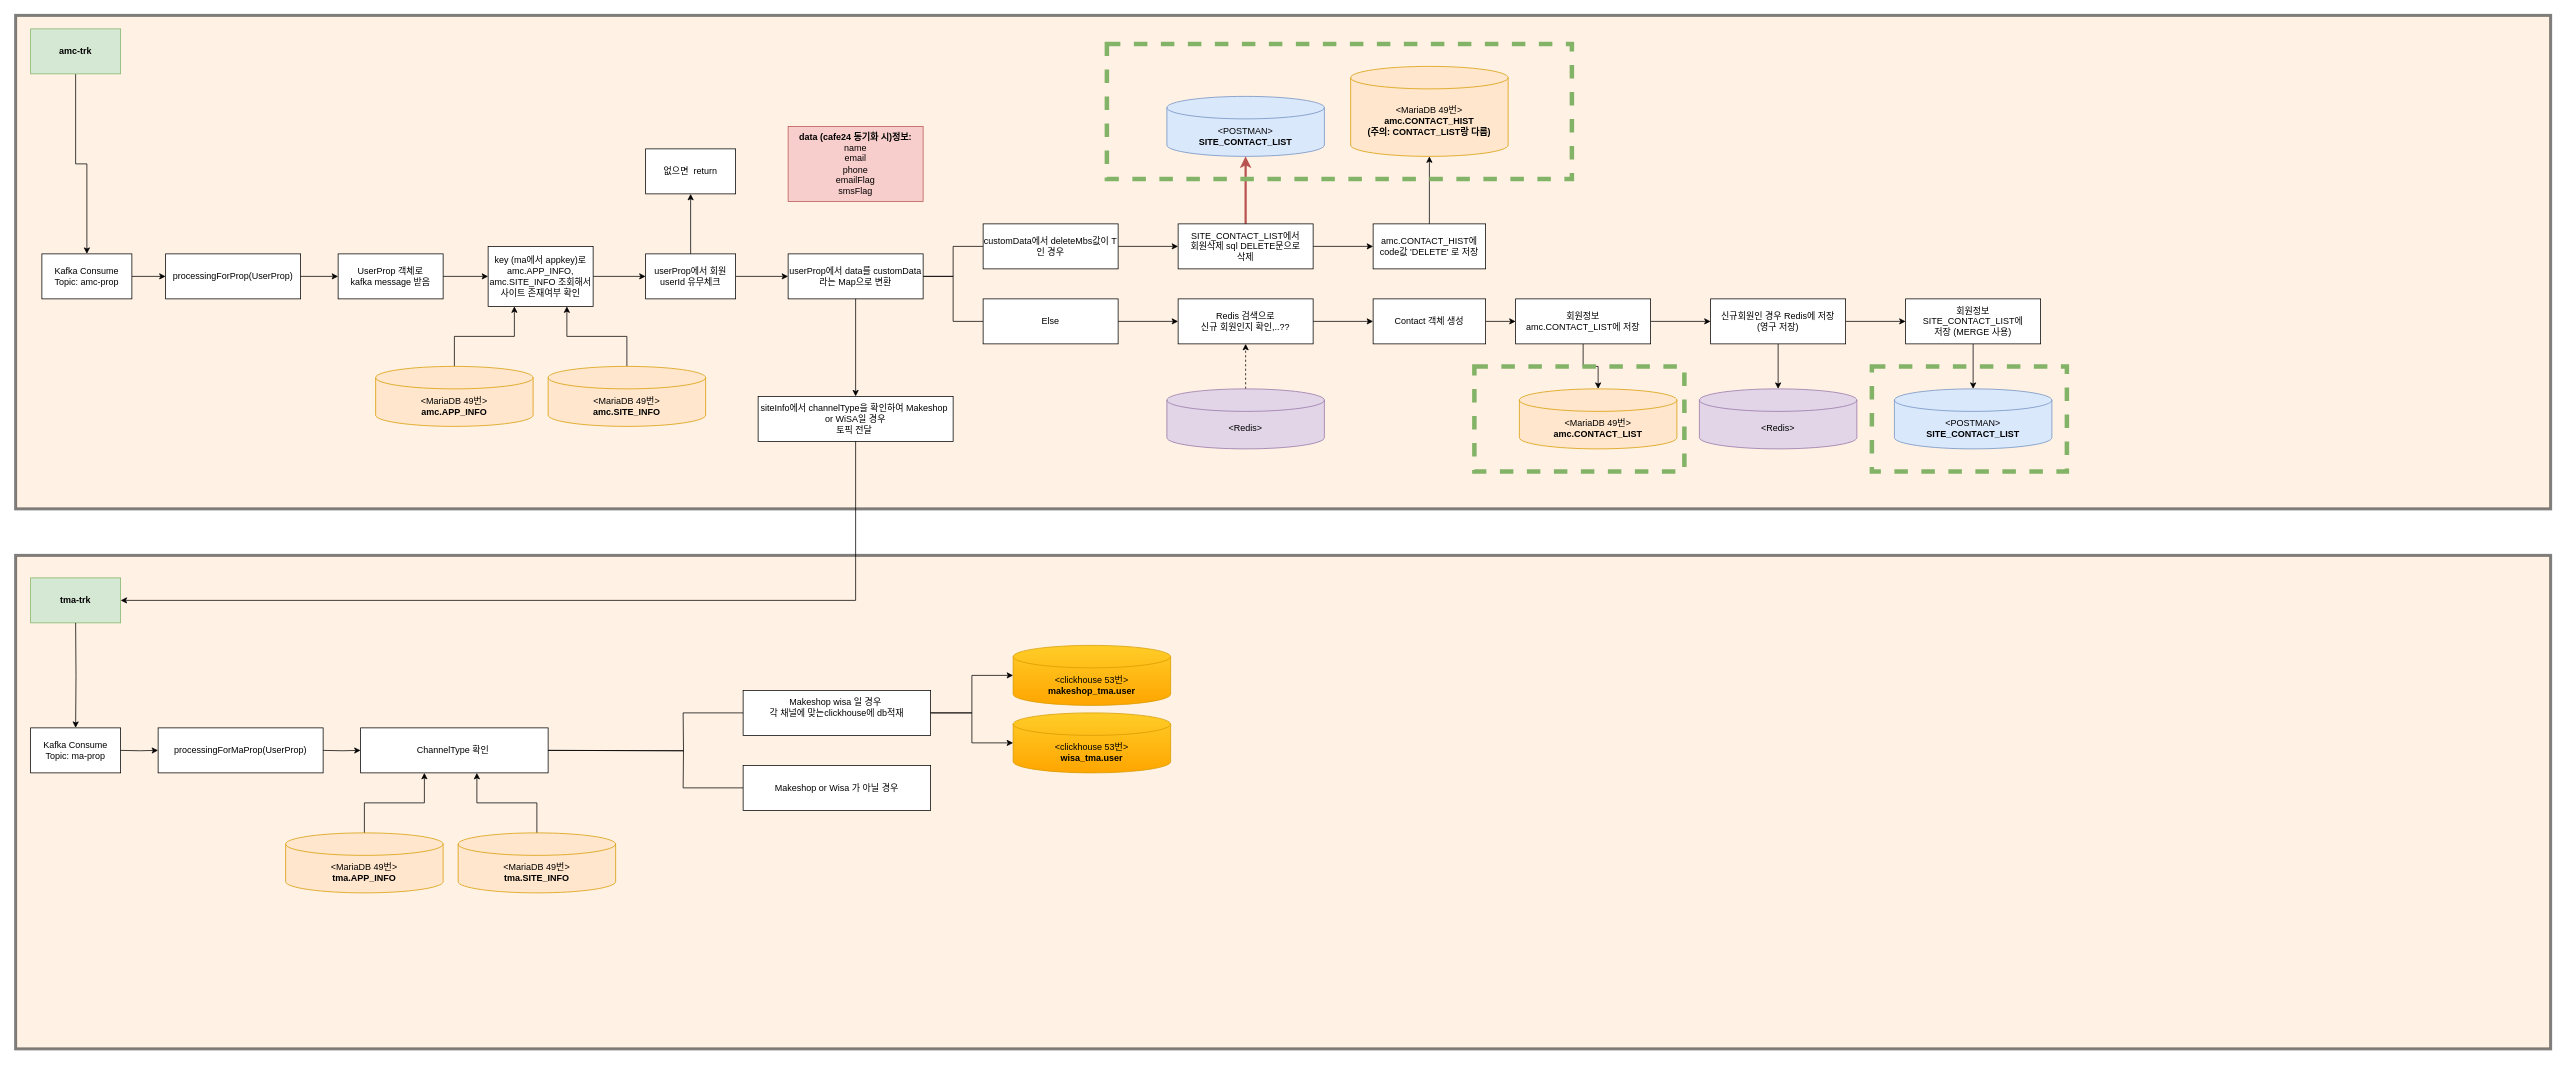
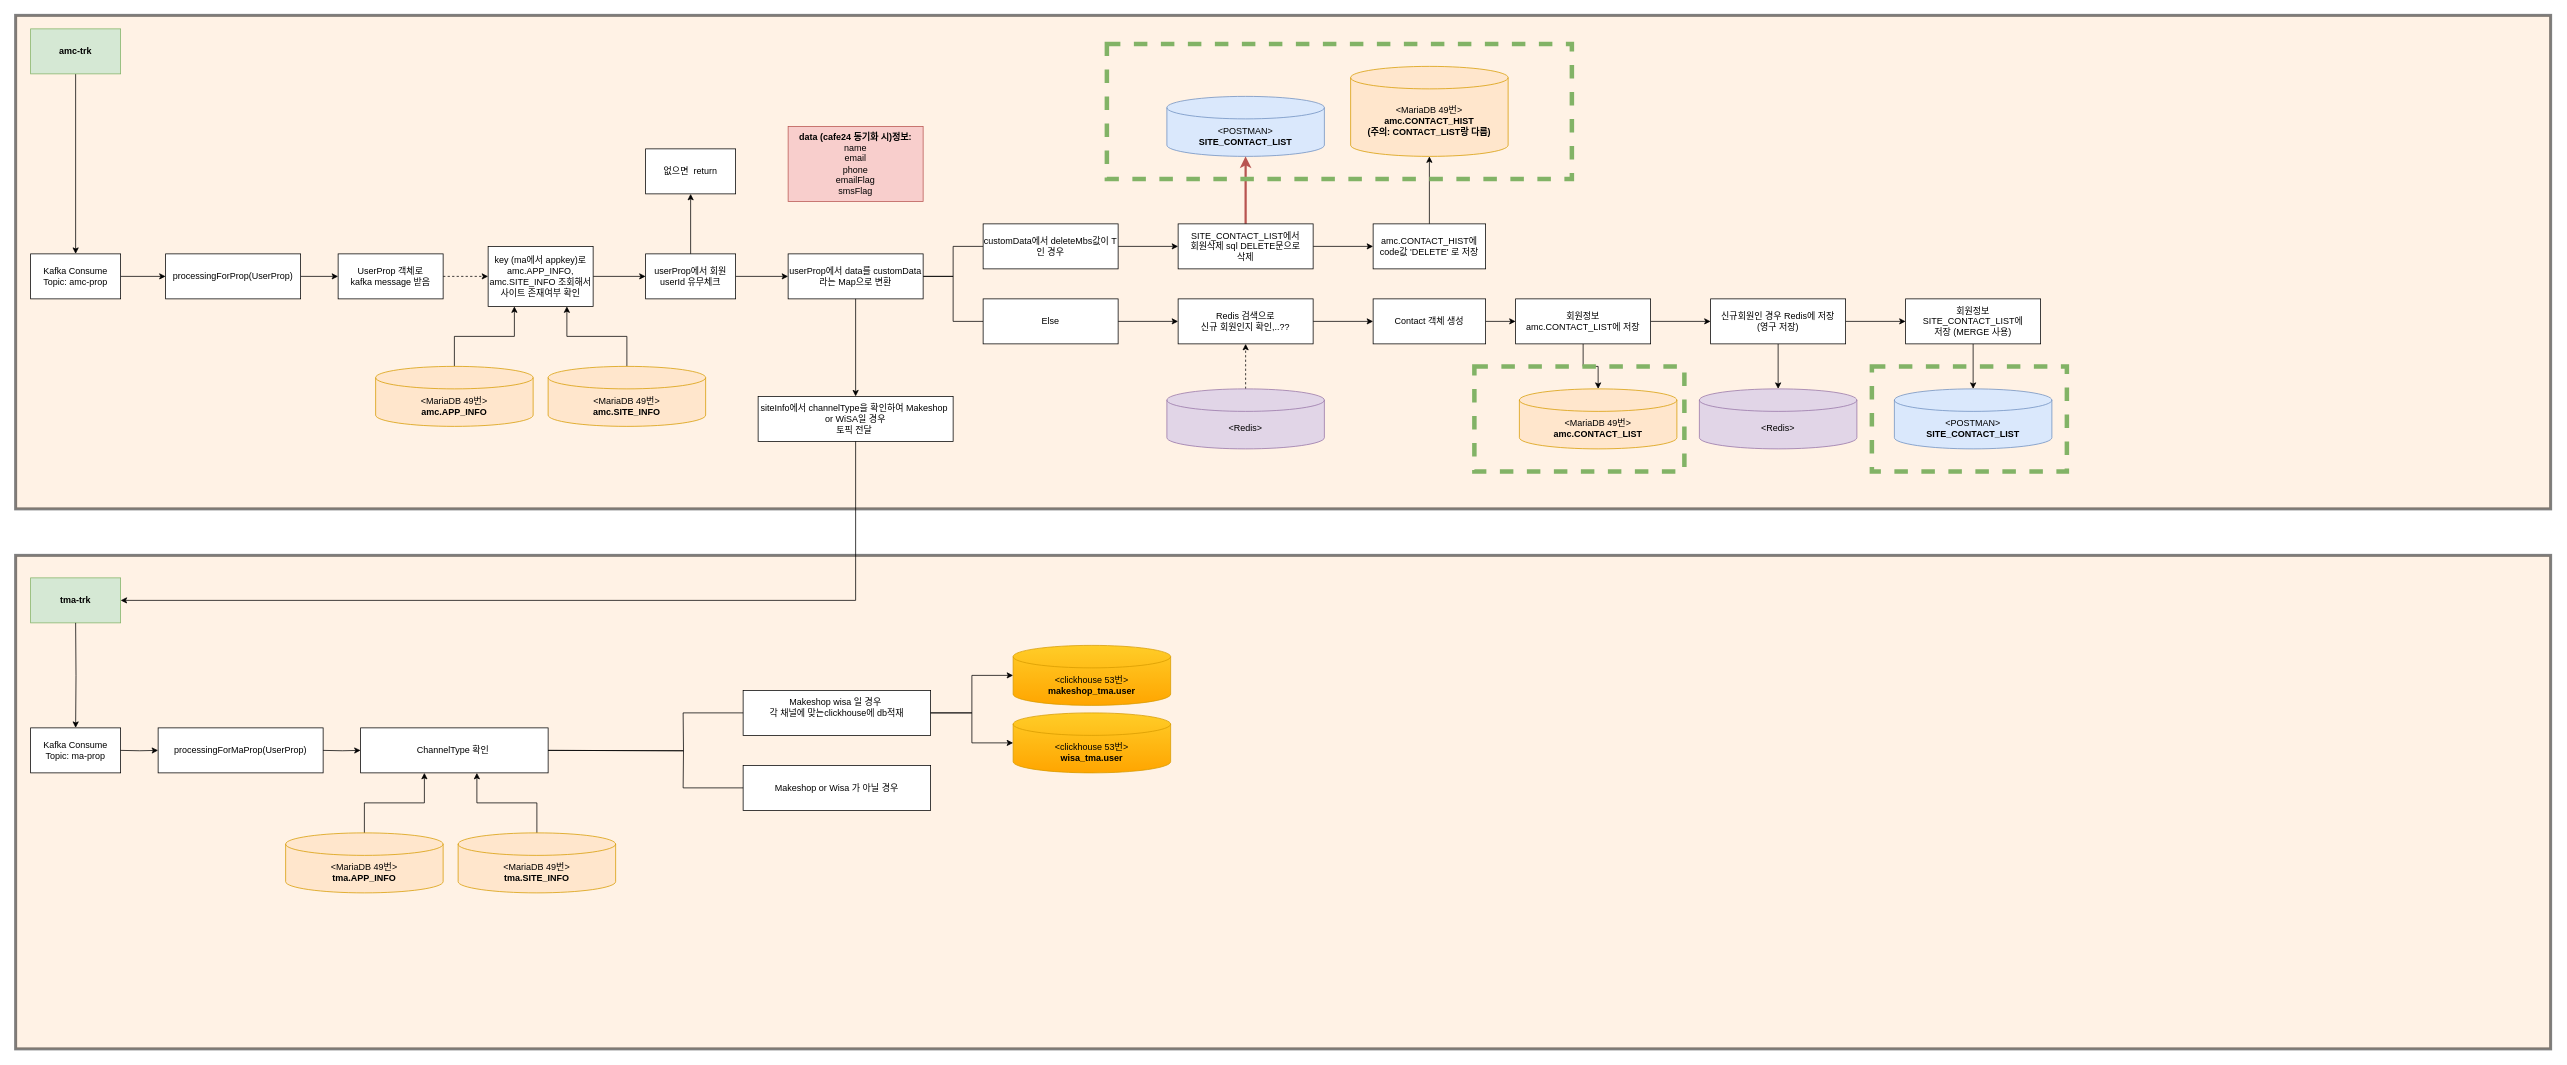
node "Kafka Consume Topic: amc-prop": moved (87, 276) -> (75, 276)
edge "UserProp 객체로 kafka message 받음" -> "key (ma에서 appkey)로 amc.APP_INFO, amc.SITE_INFO 조회해서 사이트 존재여부 확인": style solid -> dashed
